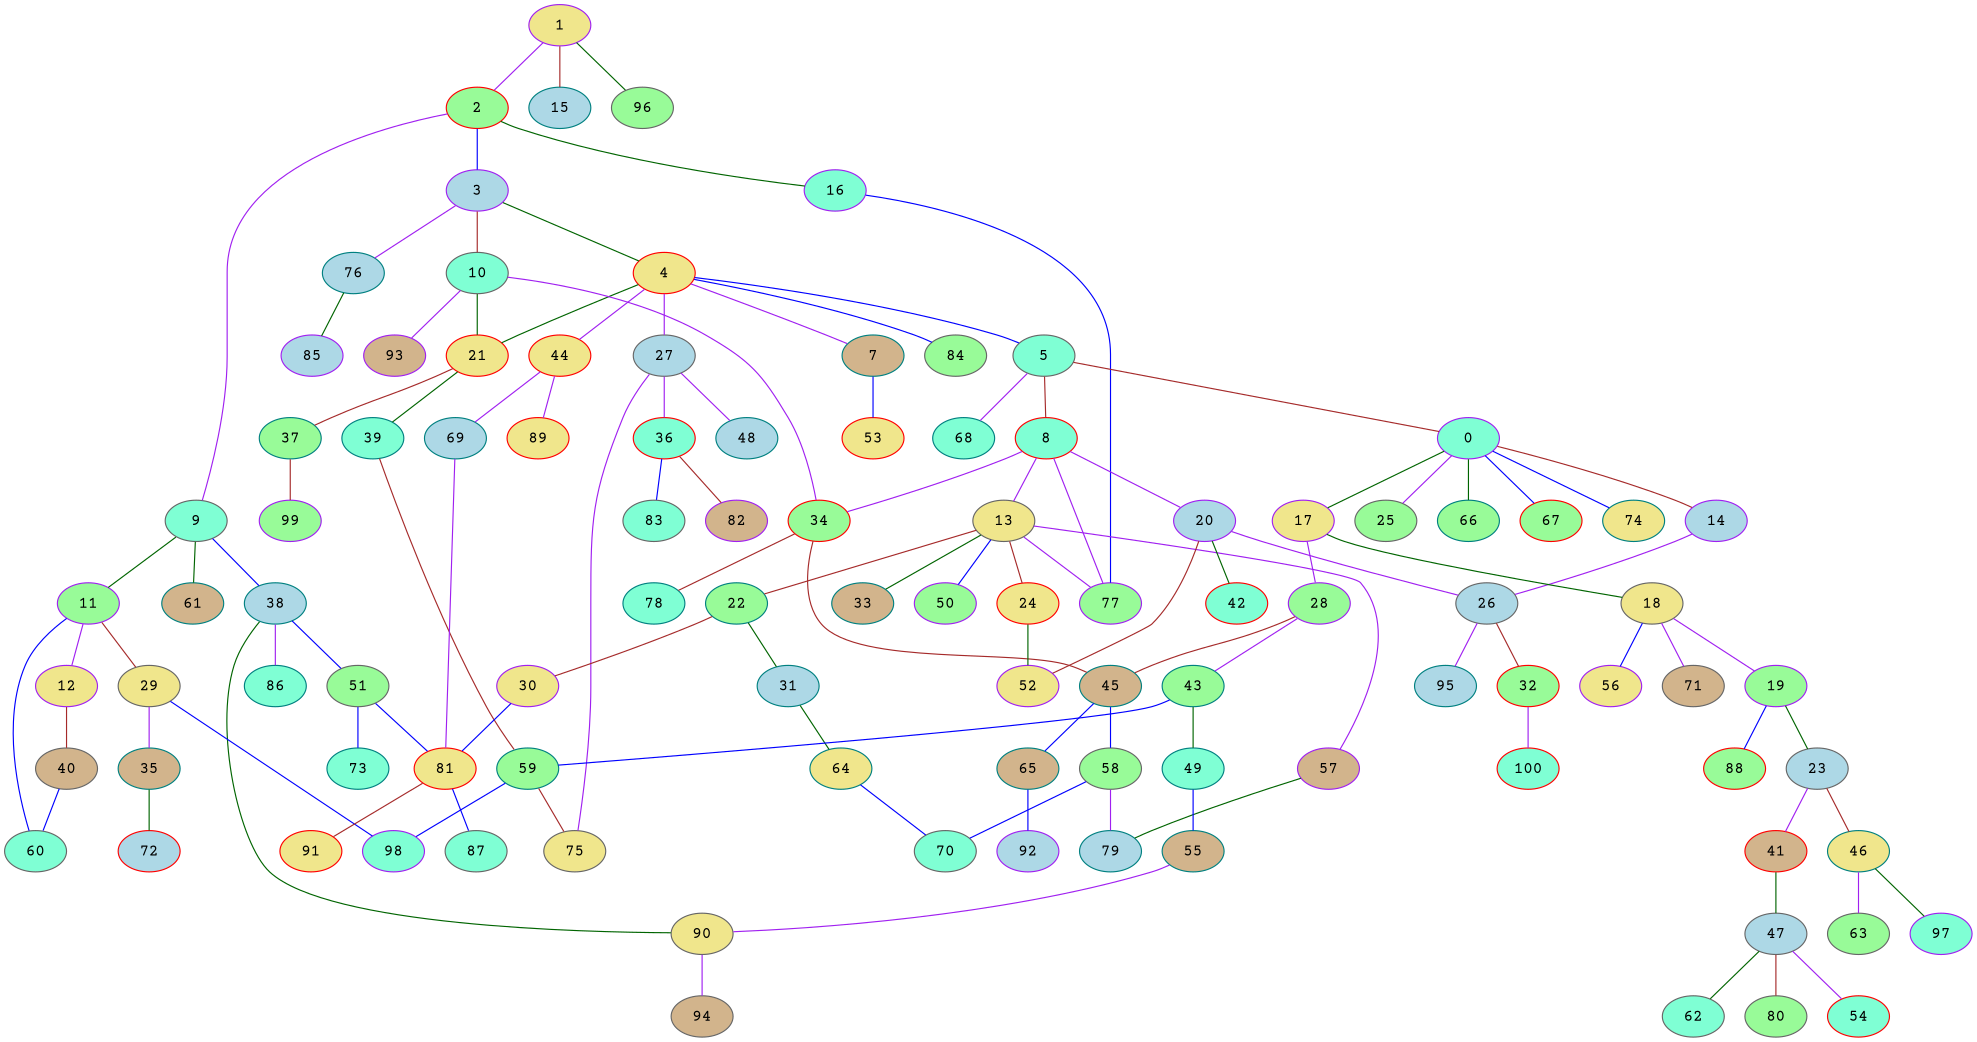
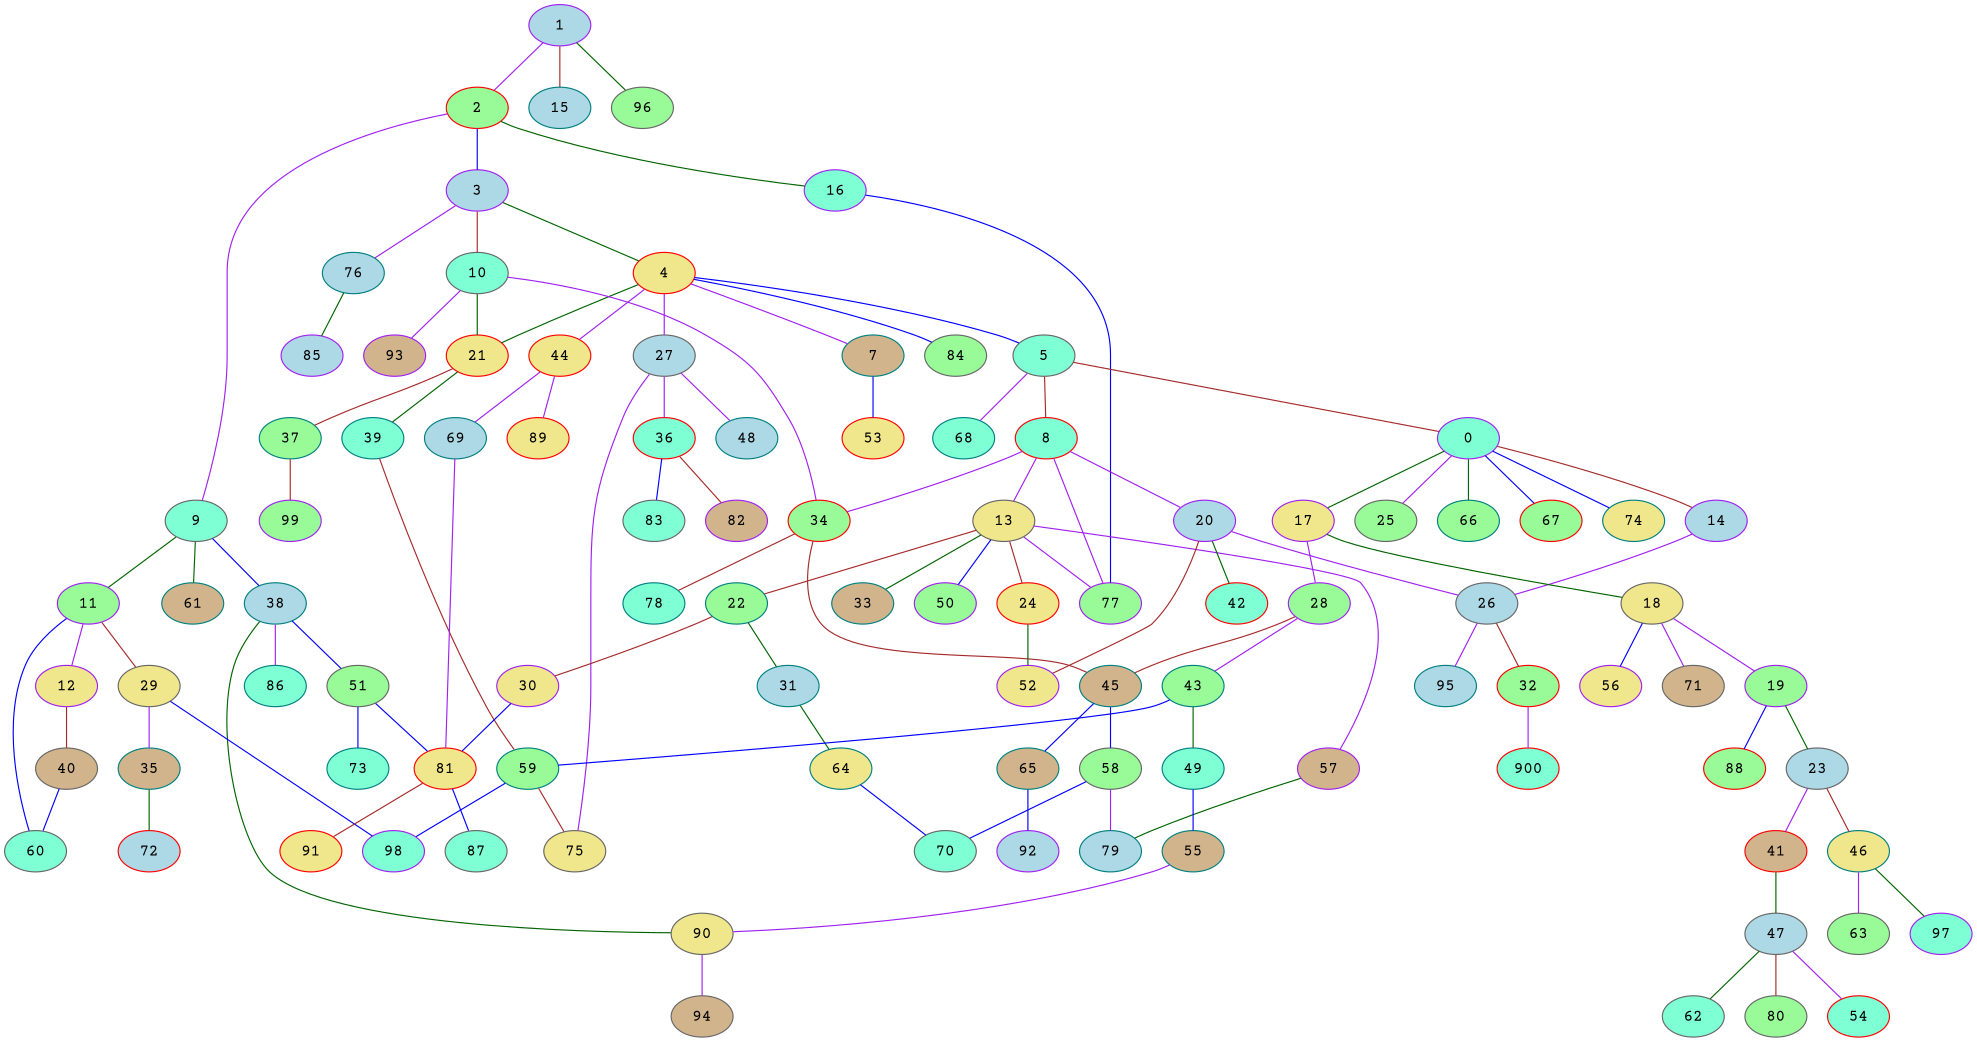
node "1": fillcolor khaki -> lightblue
node "100": label "100" -> "900"
